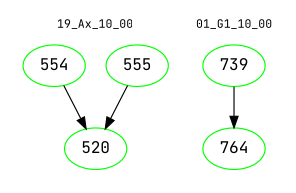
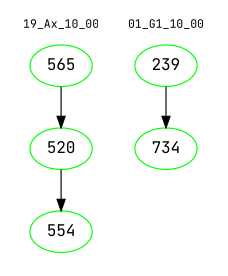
node "555": label "555" -> "565"
node "739": label "739" -> "239"
edge "554" -> "520": reversed
node "764": label "764" -> "734"
